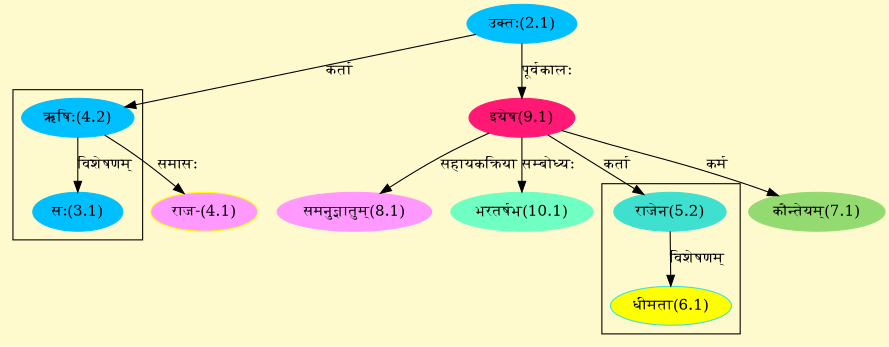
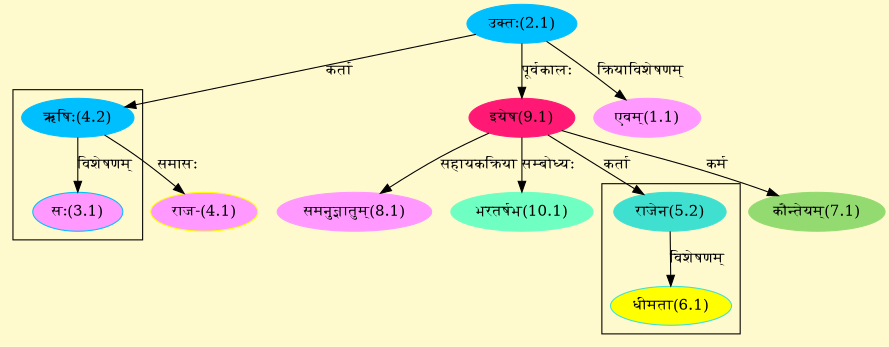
node "एवम्(1.1)": added
node "सः(3.1)": fillcolor #00bfff -> #ff99ff
